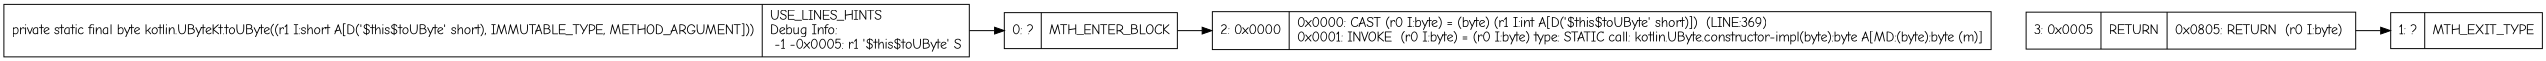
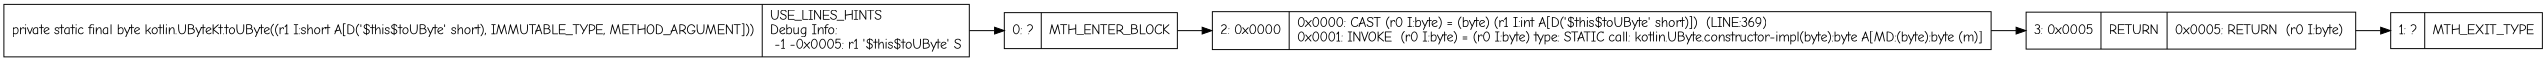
node "3: 0x0005": text "0x0805: RETURN  (r0 I:byte)" -> "0x0005: RETURN  (r0 I:byte)"
edge "2: 0x0000" -> "3: 0x0005": added
